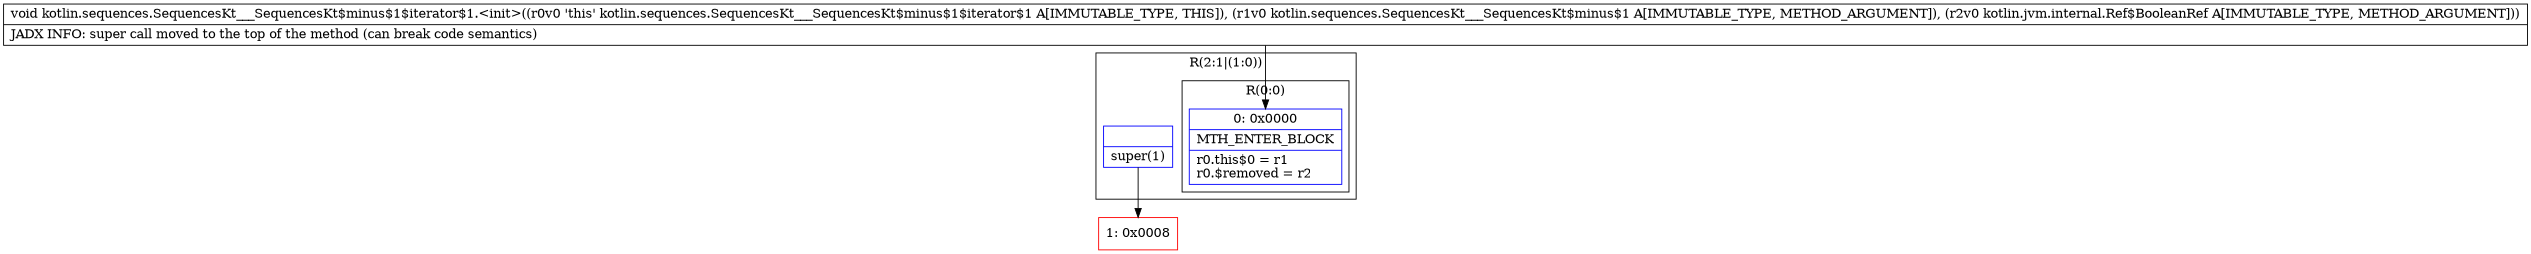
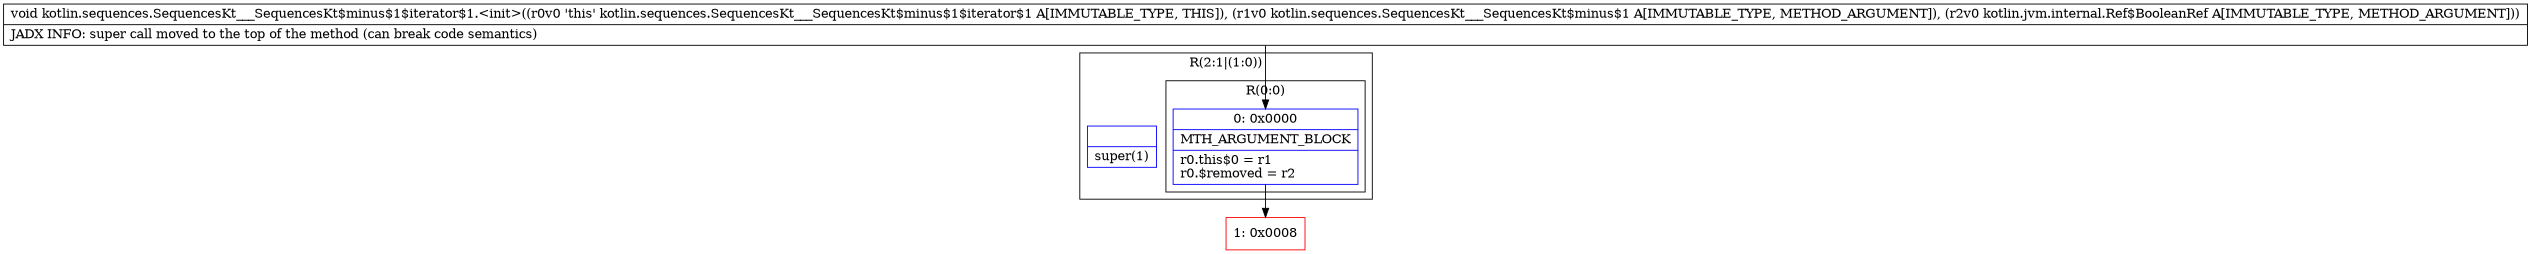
node "0: 0x0000": text "MTH_ENTER_BLOCK" -> "MTH_ARGUMENT_BLOCK"
edge "super(1)" -> "1: 0x0008": now "0: 0x0000" -> "1: 0x0008"
